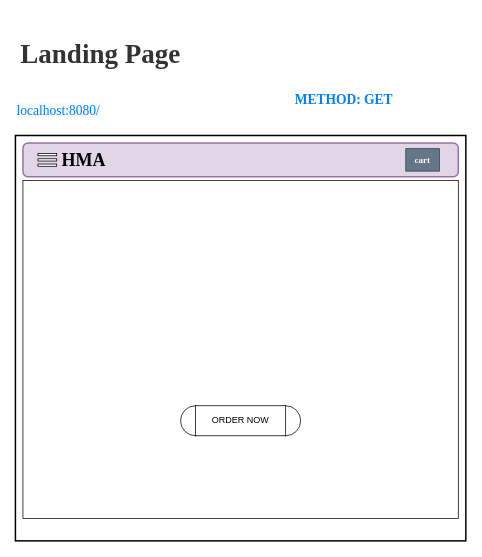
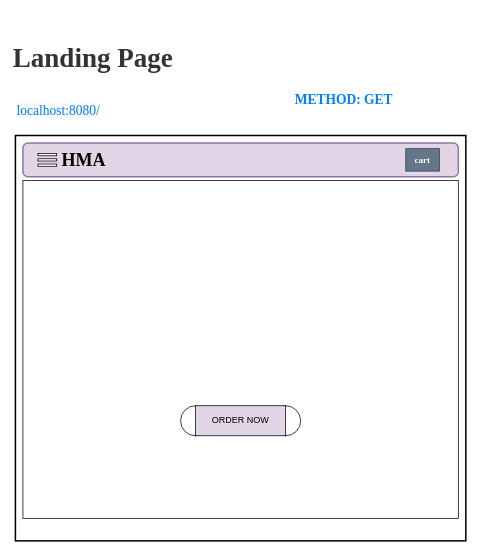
node "Landing Page": moved (237, 45) -> (229, 49)
node "ORDER NOW": fillcolor #ffffff -> #e1d5e7
